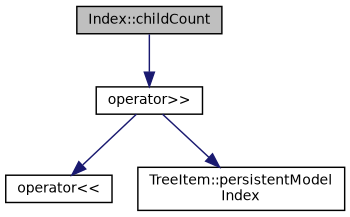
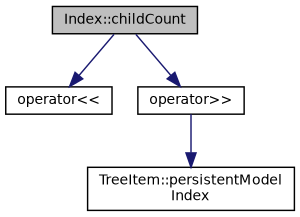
edge "operator>>" -> "operator<<": now "Index::childCount" -> "operator<<"
